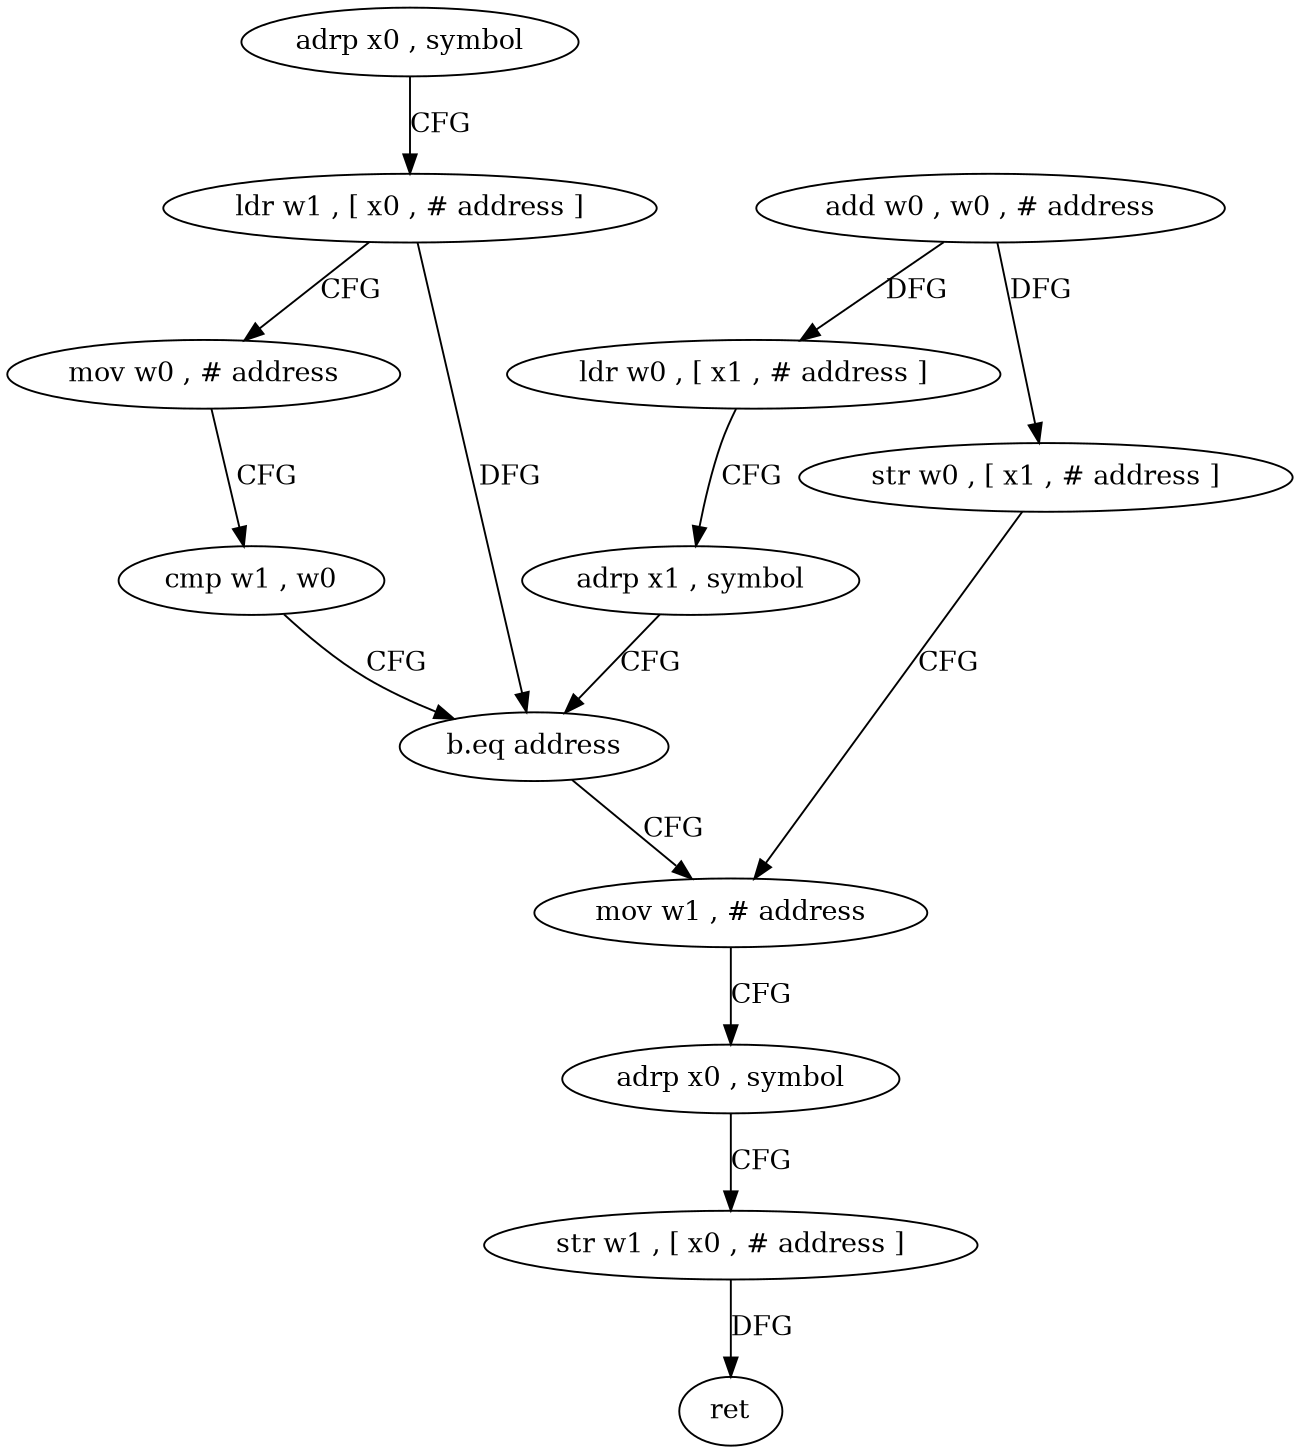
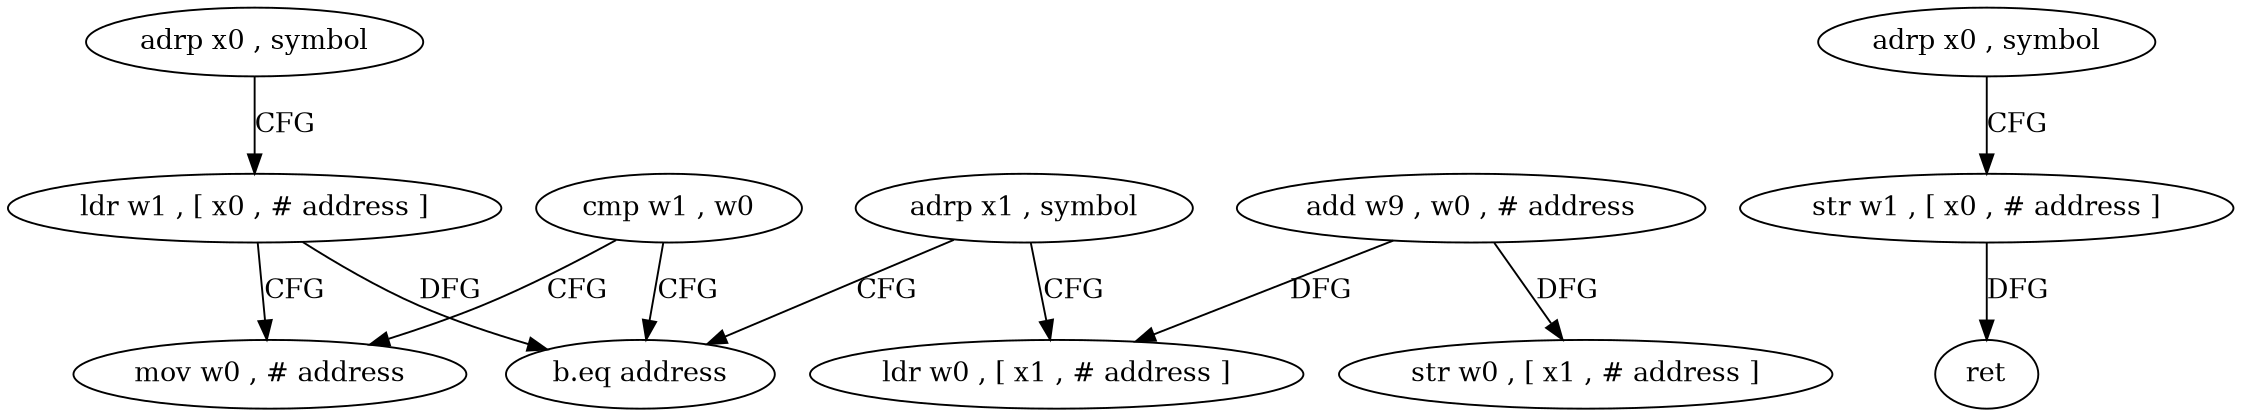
node "add w0 , w0 , # address": label "add w0 , w0 , # address" -> "add w9 , w0 , # address"
edge "ldr w0 , [ x1 , # address ]" -> "adrp x1 , symbol": reversed
edge "mov w0 , # address" -> "cmp w1 , w0": reversed
node "mov w1 , # address": removed
